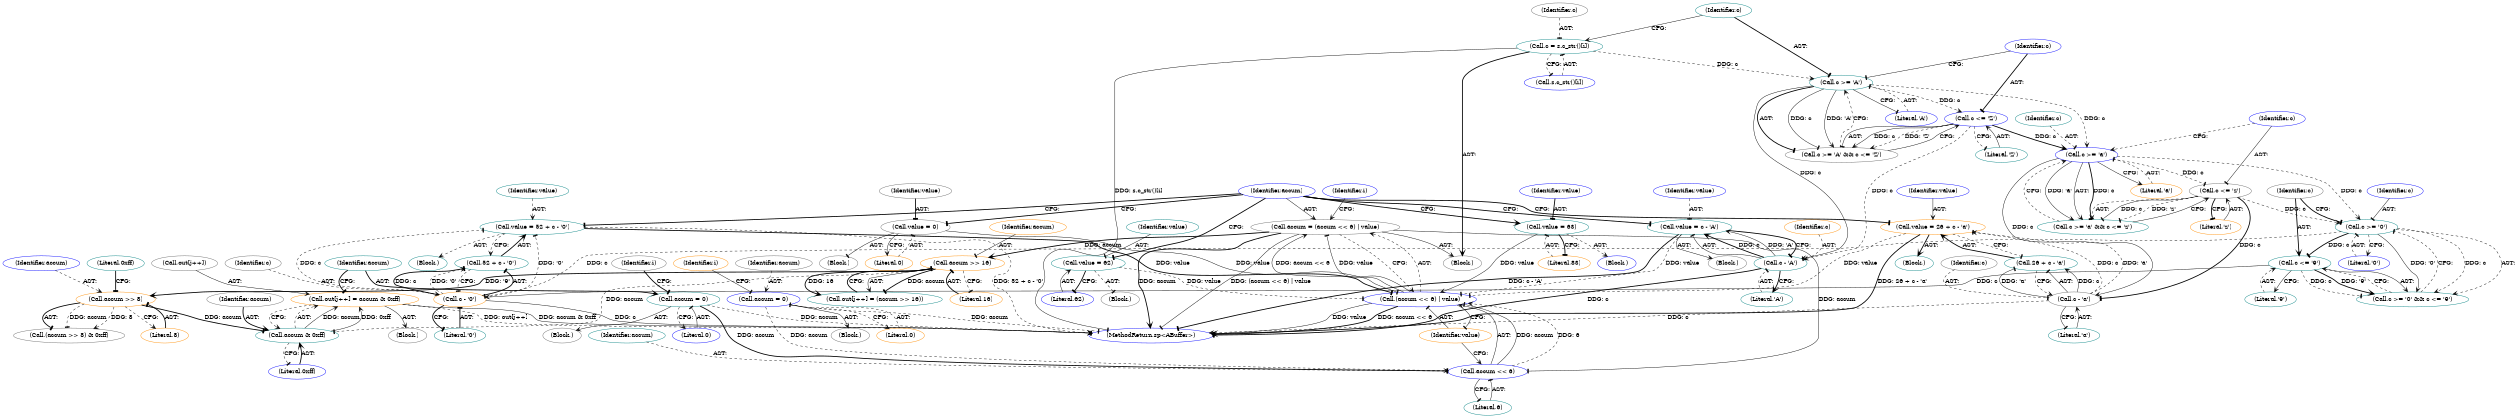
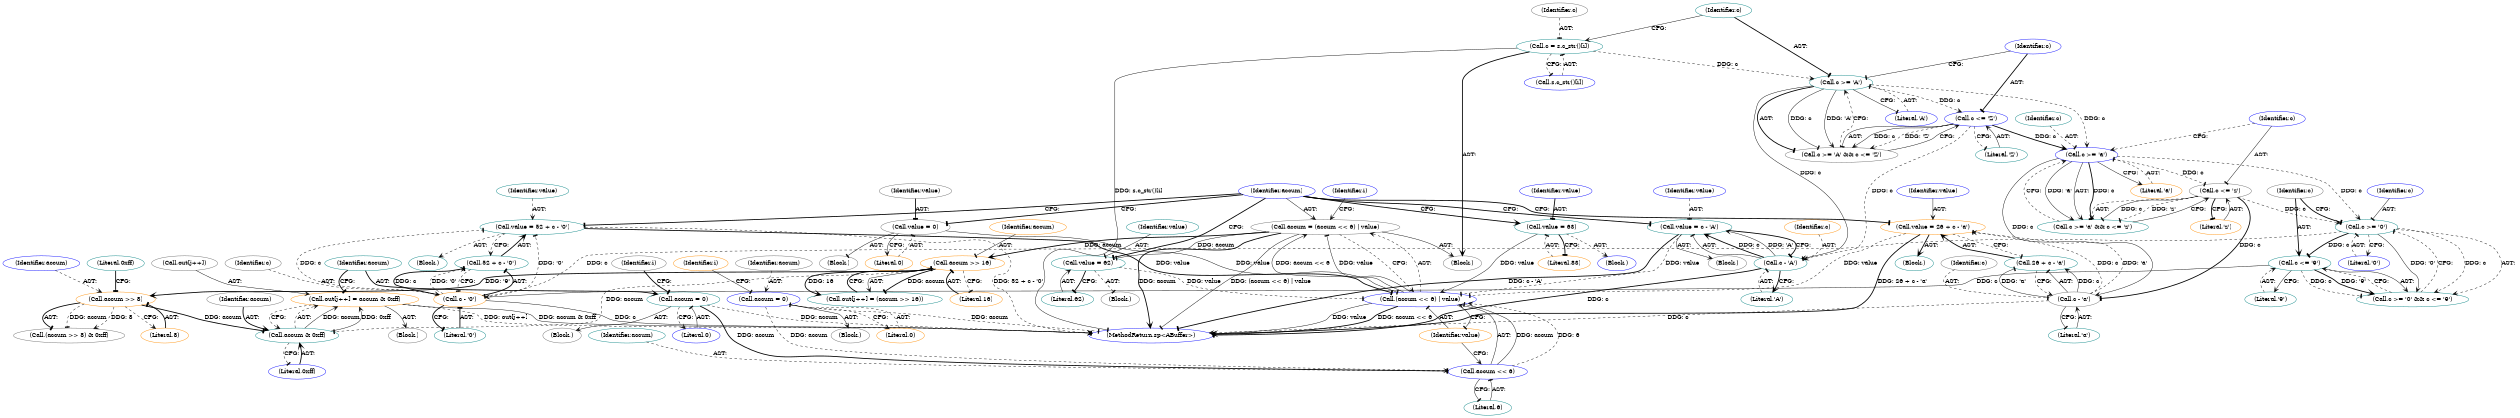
edge "(Call,accum = (accum << 6) | value)" -> "(Call,accum << 6)": now "(Call,accum = (accum << 6) | value)" -> "(Call,value = 62)"
node "(Literal,62)": color blue -> teal
